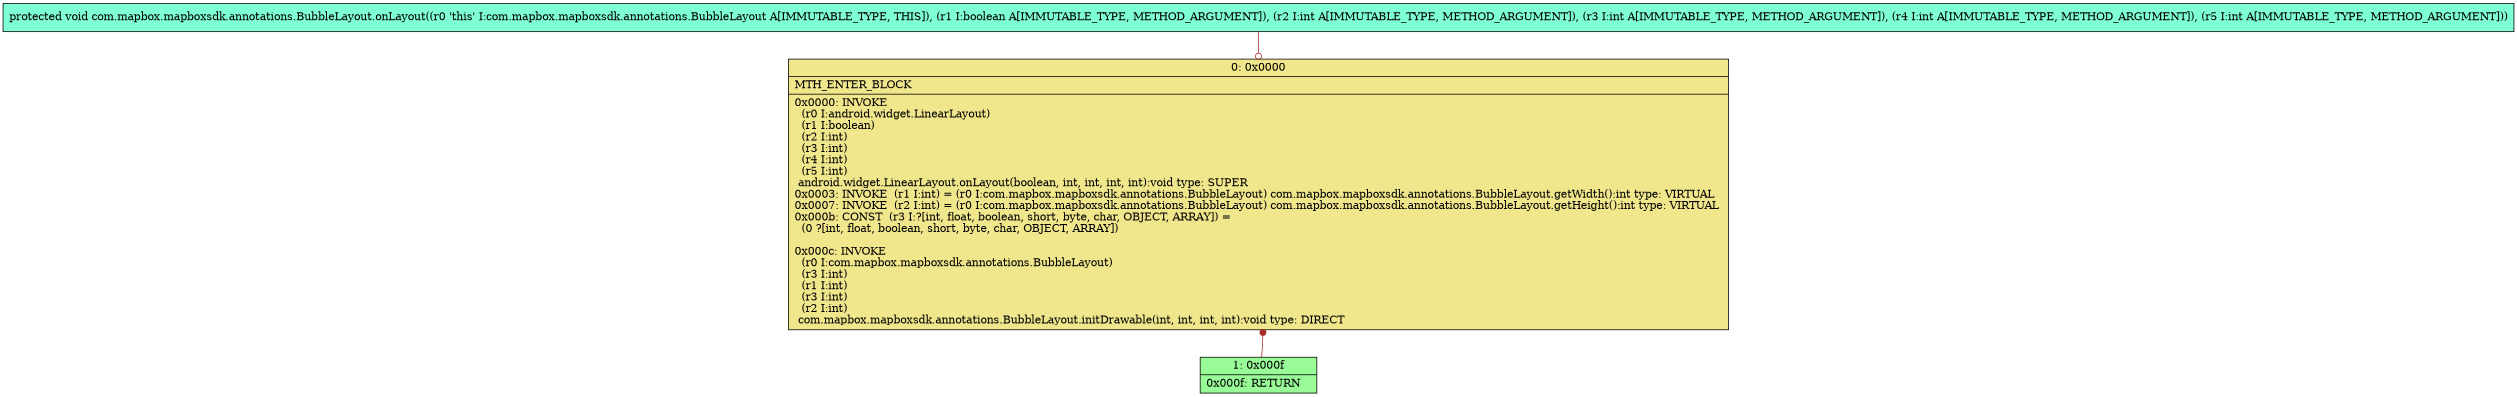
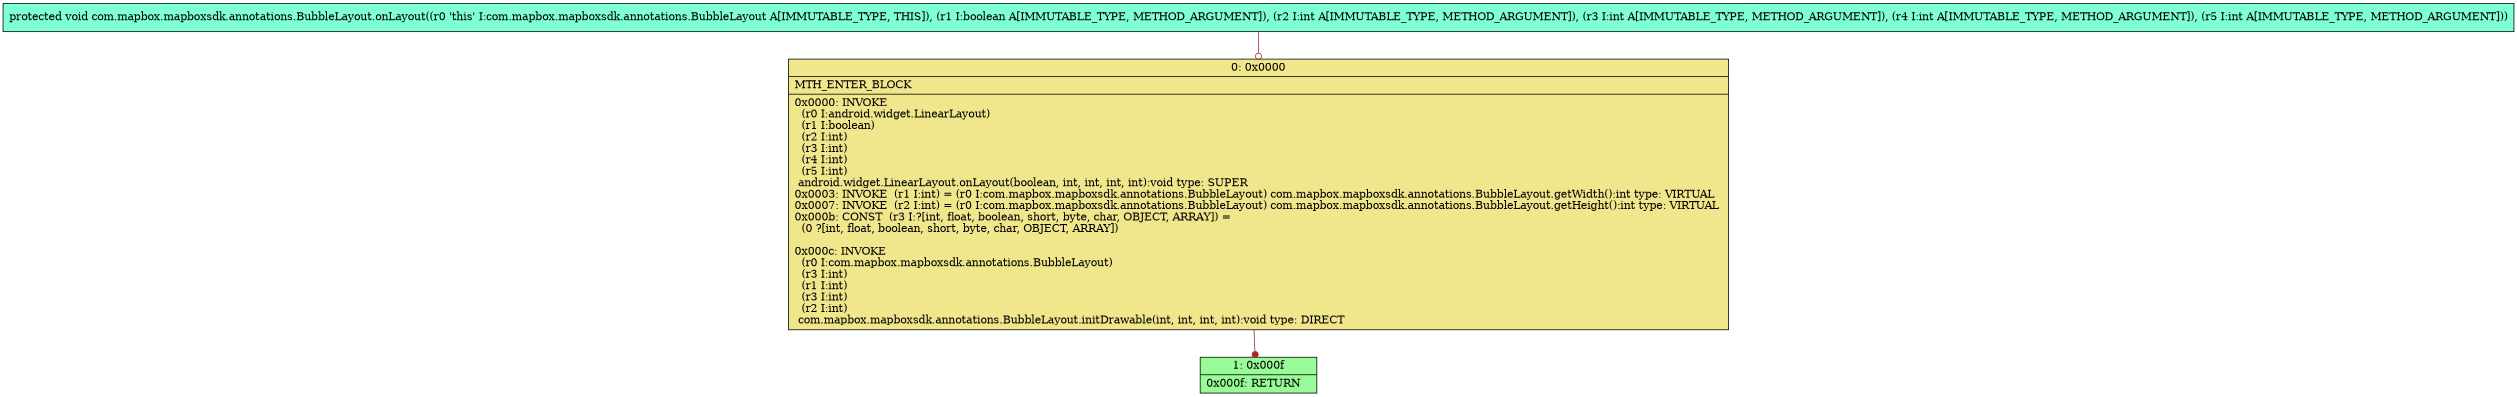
edge "1: 0x000f" -> "0: 0x0000": reversed
